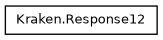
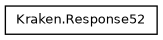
node "Kraken.Response12": label "Kraken.Response12" -> "Kraken.Response52"
